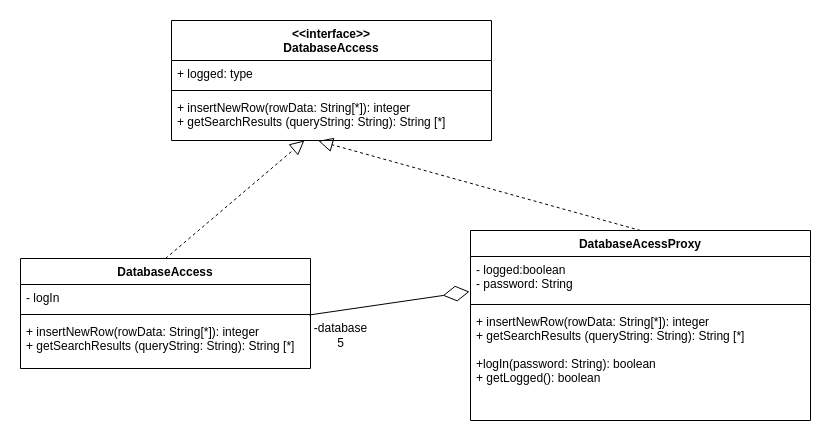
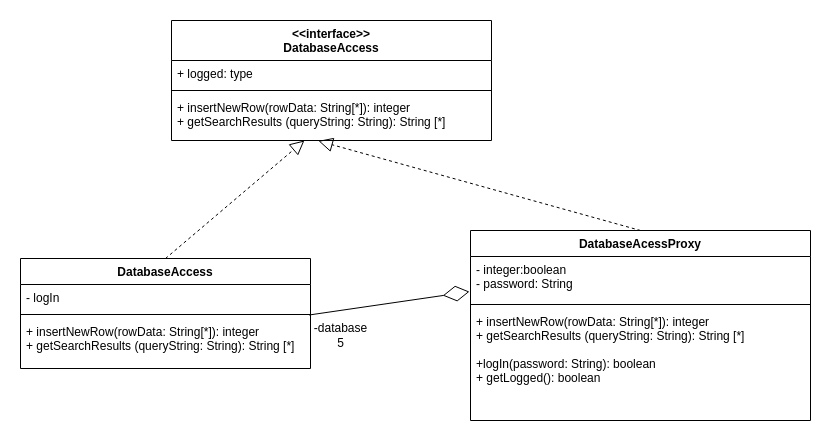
node "- logged:boolean - password: String": label "- logged:boolean - password: String" -> "- integer:boolean - password: String"
